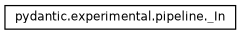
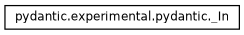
node "pydantic.experimental.pipeline._In": label "pydantic.experimental.pipeline._In" -> "pydantic.experimental.pydantic._In"
